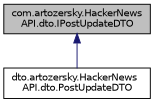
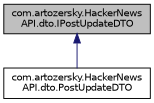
node "dto.artozersky.HackerNews API.dto.PostUpdateDTO": label "dto.artozersky.HackerNews API.dto.PostUpdateDTO" -> "com.artozersky.HackerNews API.dto.PostUpdateDTO"
